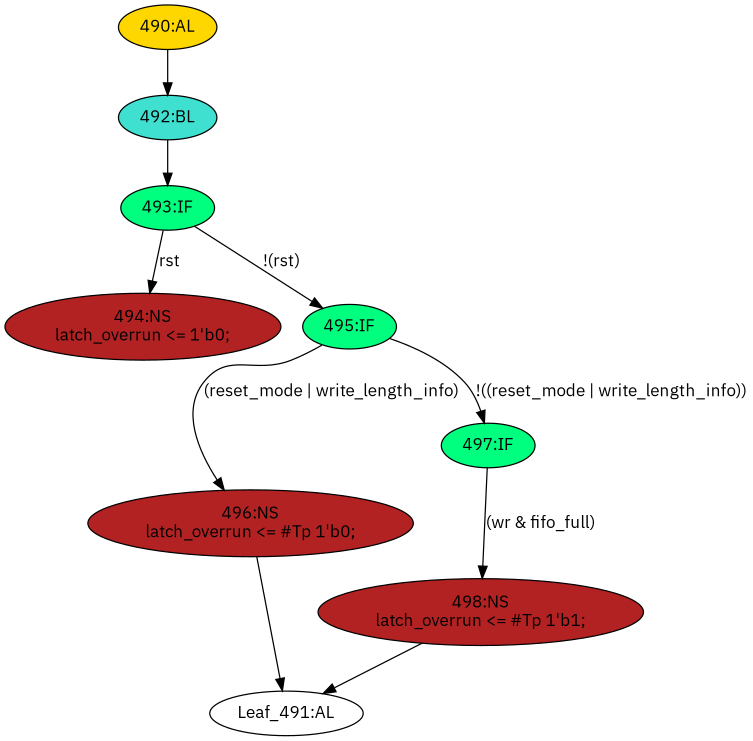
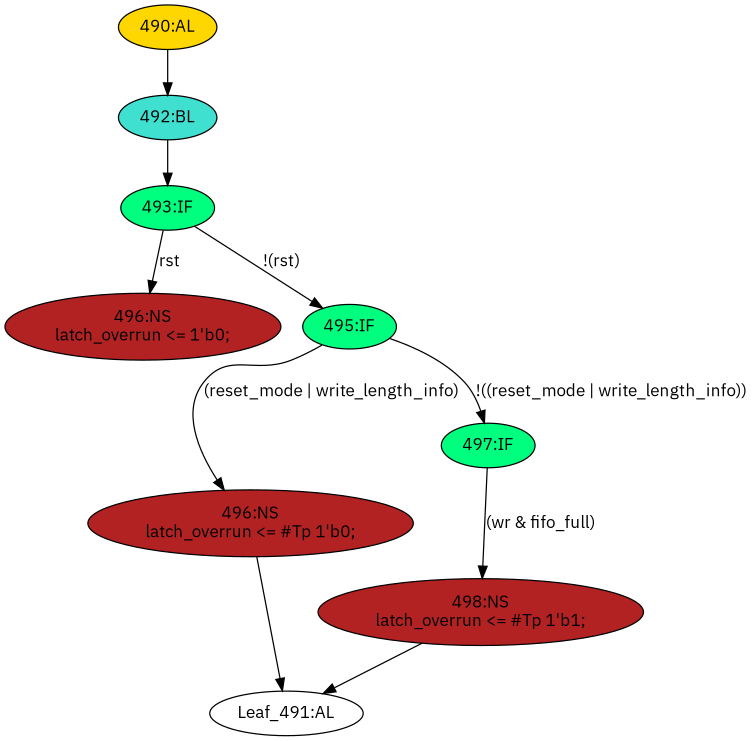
node "494:NS latch_overrun <= 1'b0;": label "494:NS latch_overrun <= 1'b0;" -> "496:NS latch_overrun <= 1'b0;"
